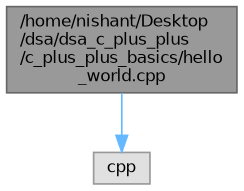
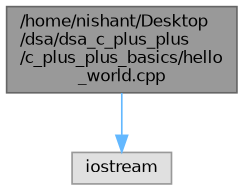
node "cpp": label "cpp" -> "iostream"
